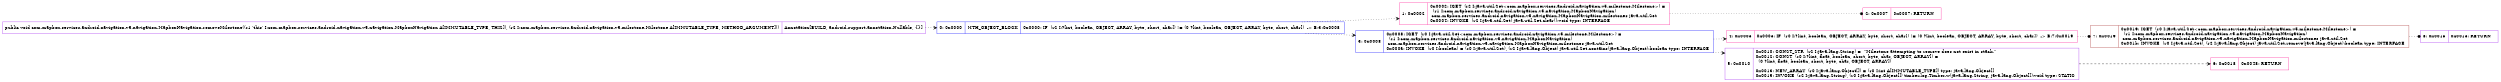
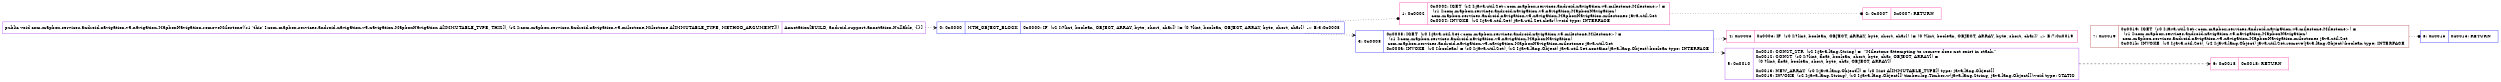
edge "0: 0x0000" -> "1: 0x0002": arrowhead vee -> dot
edge "4: 0x000e" -> "7: 0x0019": removed
node "8: 0x001e": color purple -> blue
node "6: 0x0018": text "0x0048: RETURN" -> "0x0018: RETURN"
